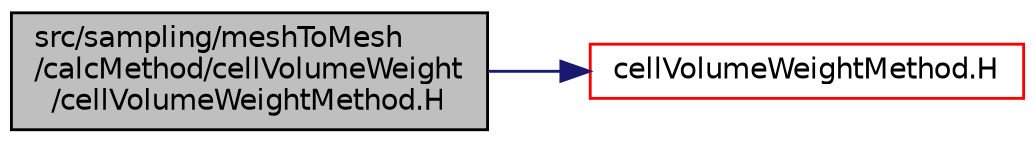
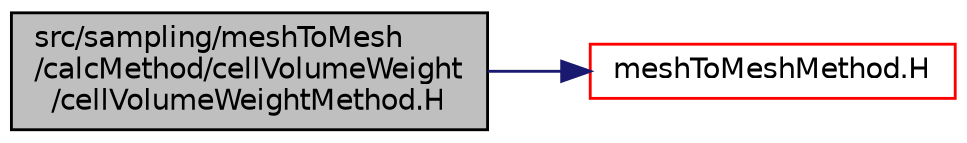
node "cellVolumeWeightMethod.H": label "cellVolumeWeightMethod.H" -> "meshToMeshMethod.H"
